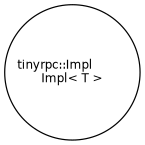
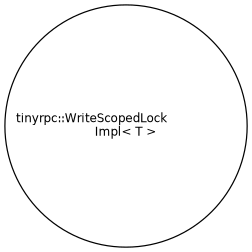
node "tinyrpc::Impl Impl< T >": label "tinyrpc::Impl Impl< T >" -> "tinyrpc::WriteScopedLock Impl< T >"
